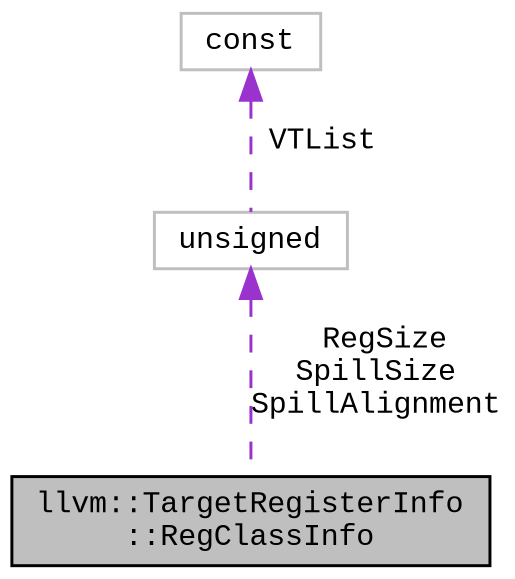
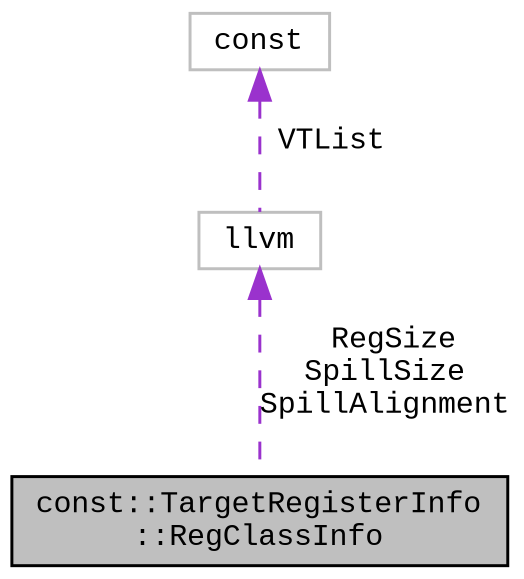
node "unsigned": label "unsigned" -> "llvm"
node "llvm::TargetRegisterInfo ::RegClassInfo": label "llvm::TargetRegisterInfo ::RegClassInfo" -> "const::TargetRegisterInfo ::RegClassInfo"
